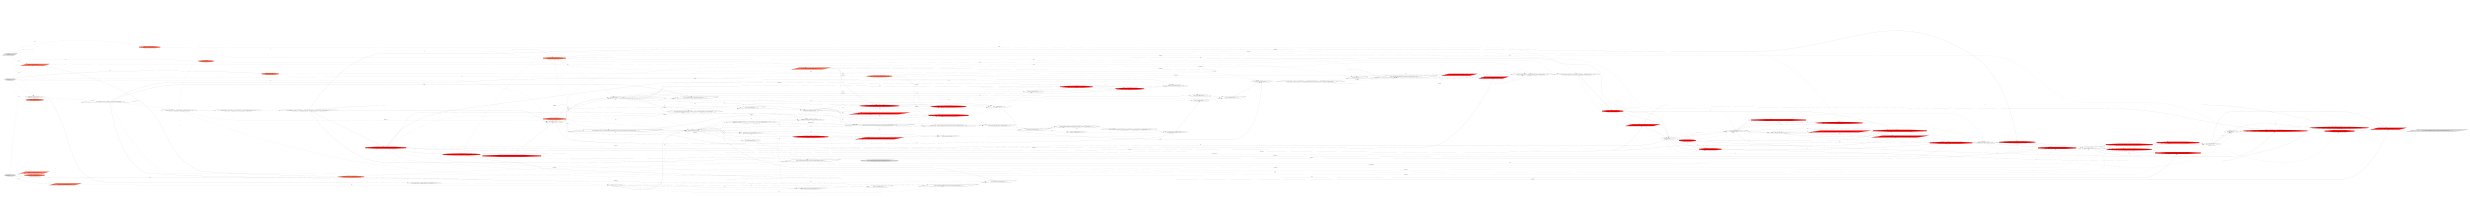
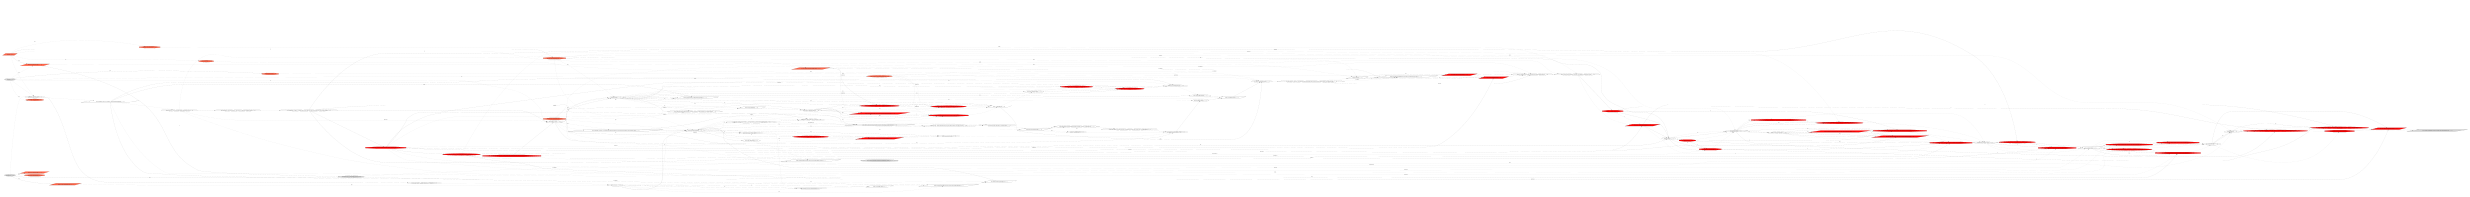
node "rewriteIn['1', '0', '0']": fillcolor lightgray -> tomato
node "Set<CorrelationId> variablesSet@@@2@@@['0', '0', '1']": fillcolor tomato -> lightgray
